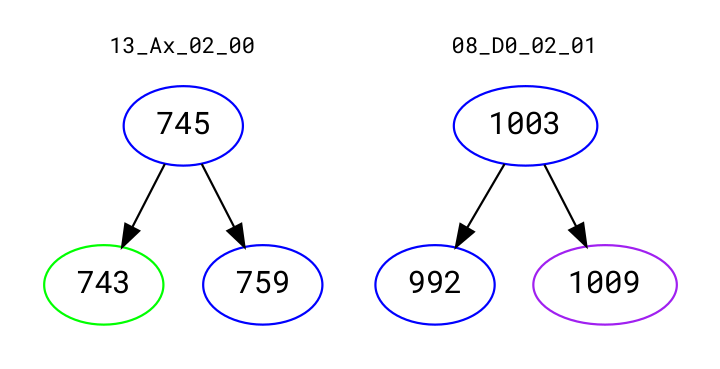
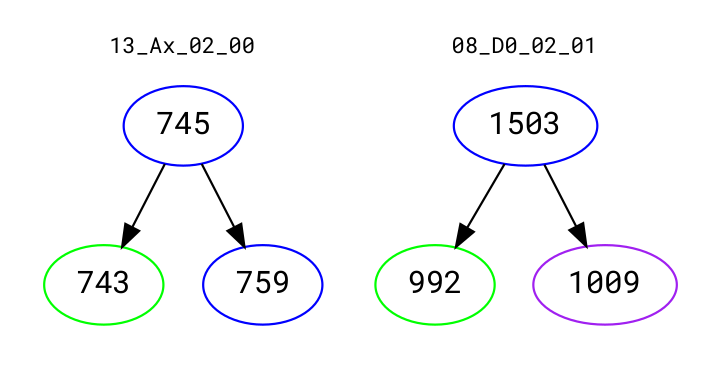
node "1003": label "1003" -> "1503"
node "992": color blue -> green
